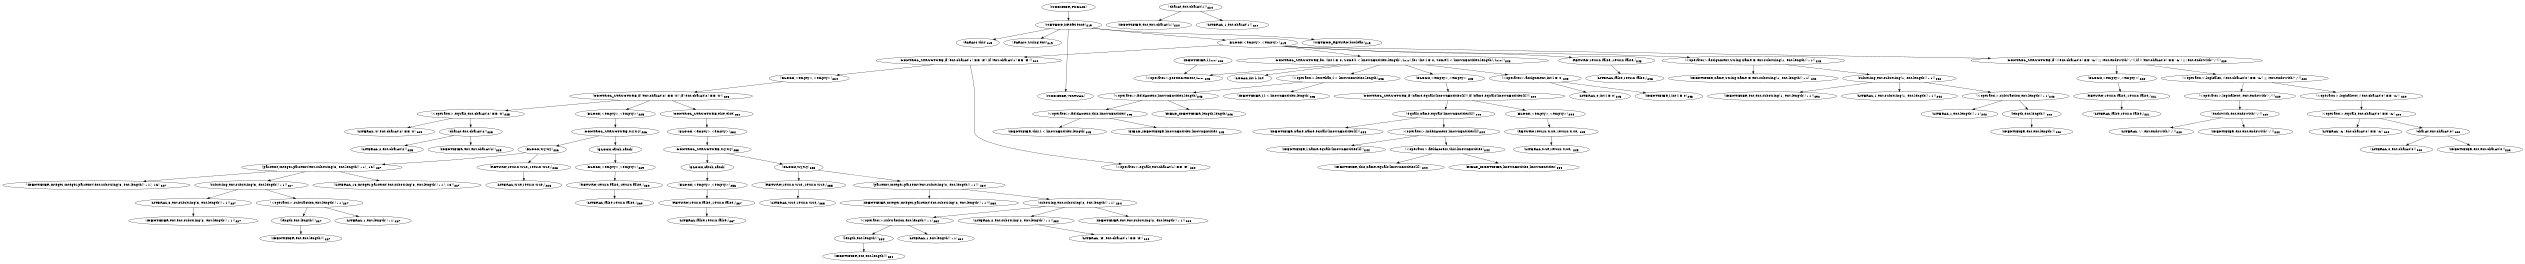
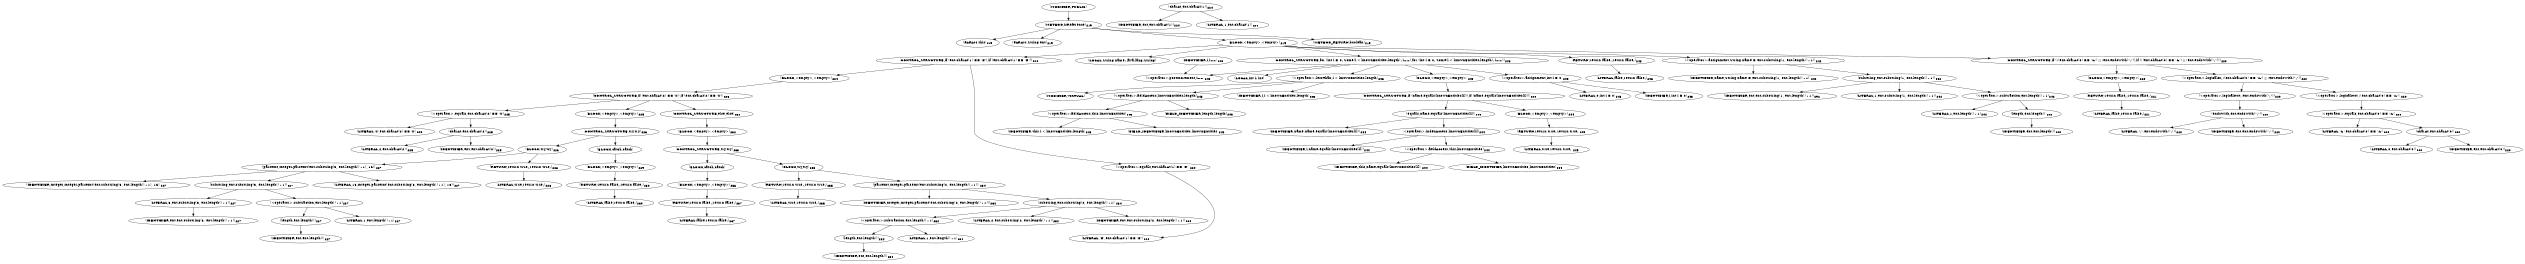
edge "(METHOD,isReference)" -> "(MODIFIER,VIRTUAL)": now "(<operator>.lessThan,i < knownEntities.length)" -> "(MODIFIER,VIRTUAL)"
node "(LOCAL,String name: java.lang.String)": added
edge "(LITERAL,2,ent.substring(2, ent.length() - 1))" -> "(LITERAL,'#',ent.charAt(1) == '#')": now "(<operator>.equals,ent.charAt(1) == '#')" -> "(LITERAL,'#',ent.charAt(1) == '#')"
